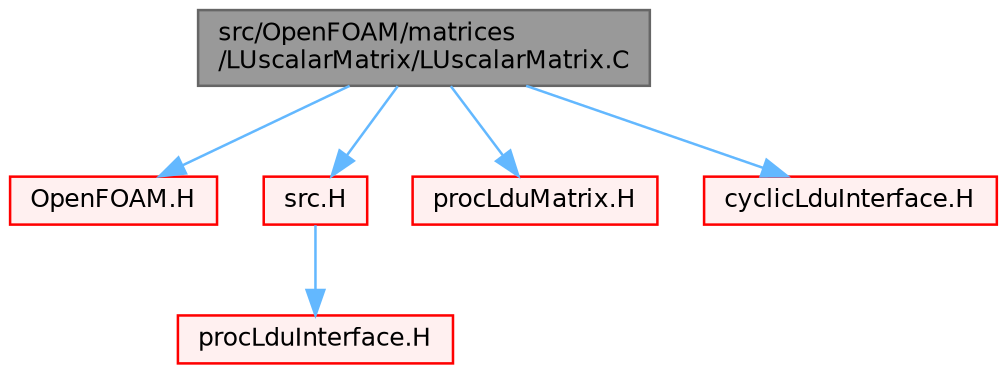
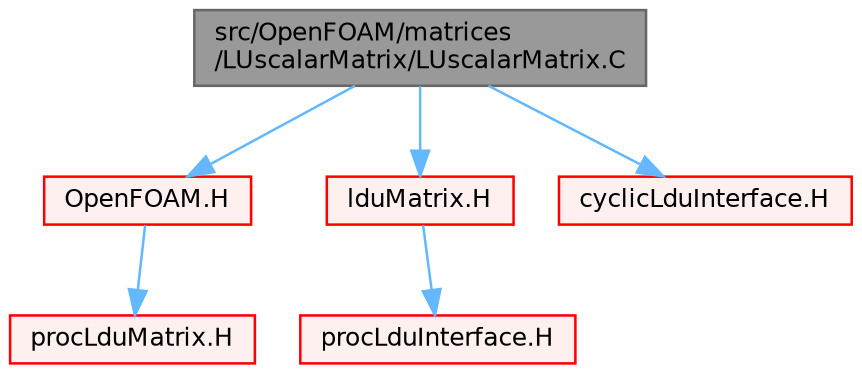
edge "src/OpenFOAM/matrices /LUscalarMatrix/LUscalarMatrix.C" -> "procLduMatrix.H": now "OpenFOAM.H" -> "procLduMatrix.H"
node "src.H": label "src.H" -> "lduMatrix.H"
